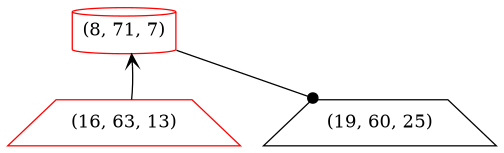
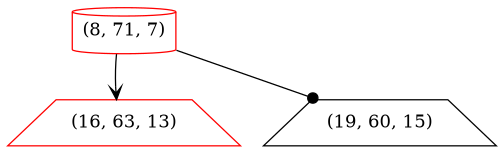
edge "(16, 63, 13)" -> "(8, 71, 7)": reversed
node "(19, 60, 25)": label "(19, 60, 25)" -> "(19, 60, 15)"
